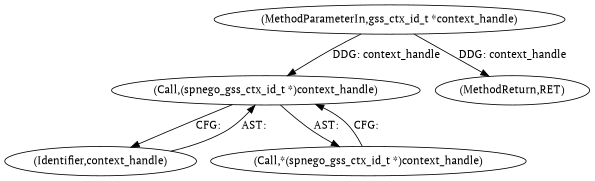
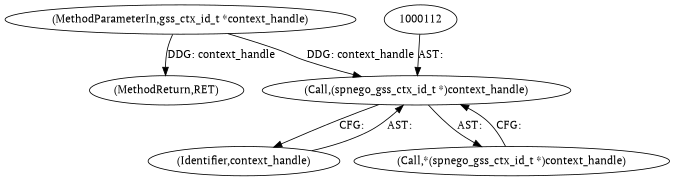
node "1000112": added
